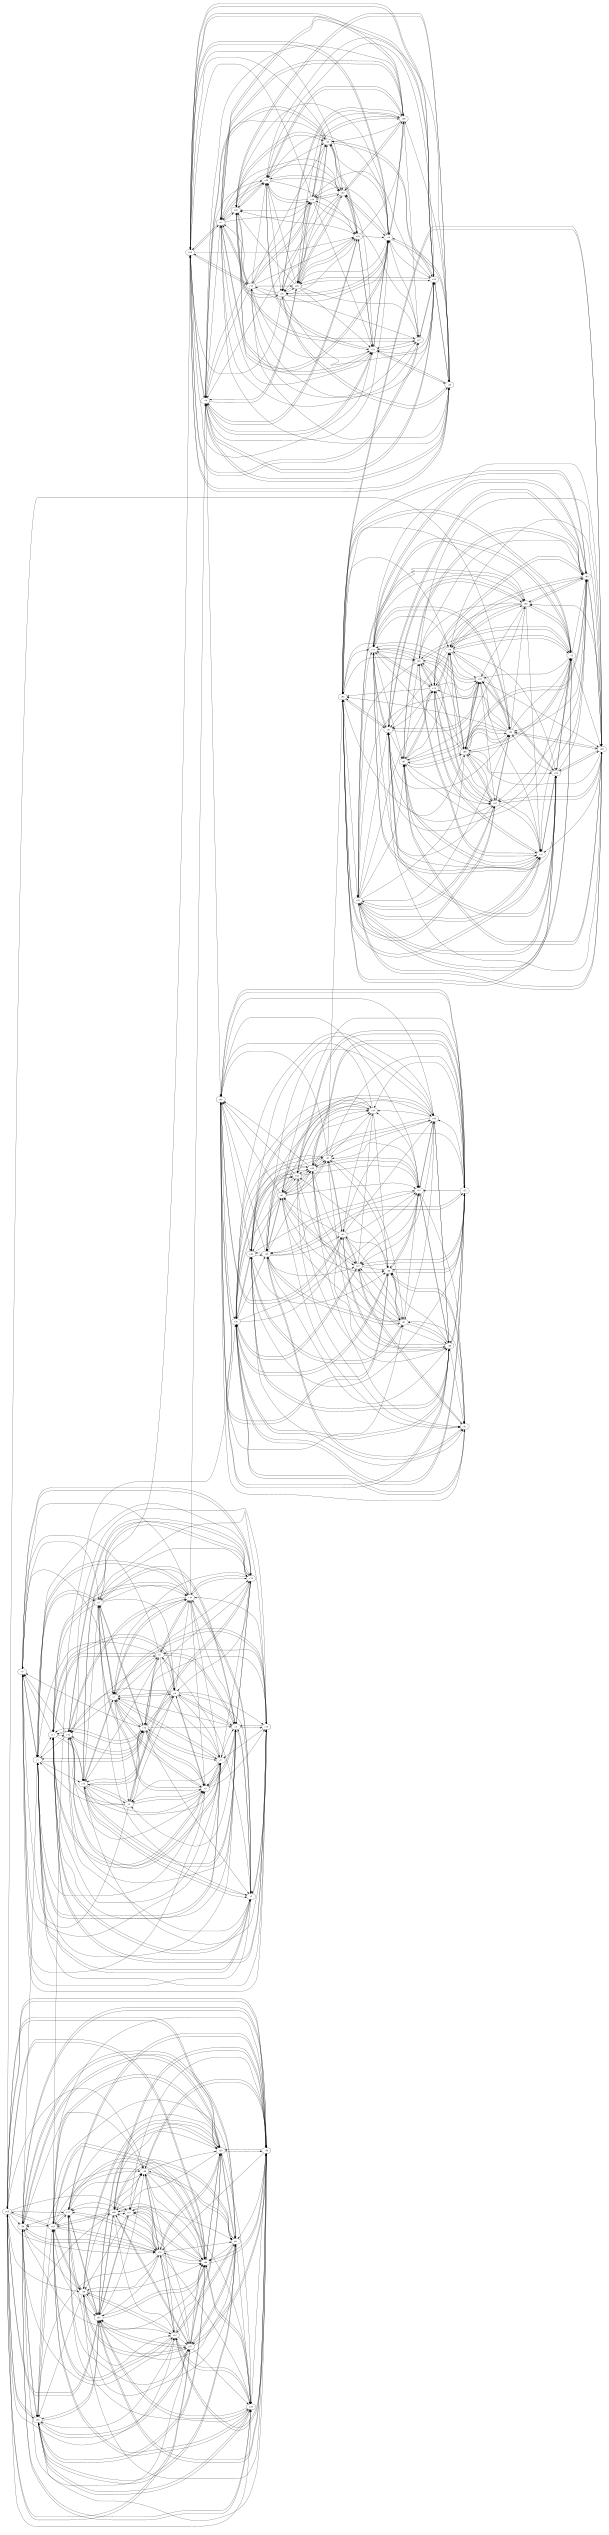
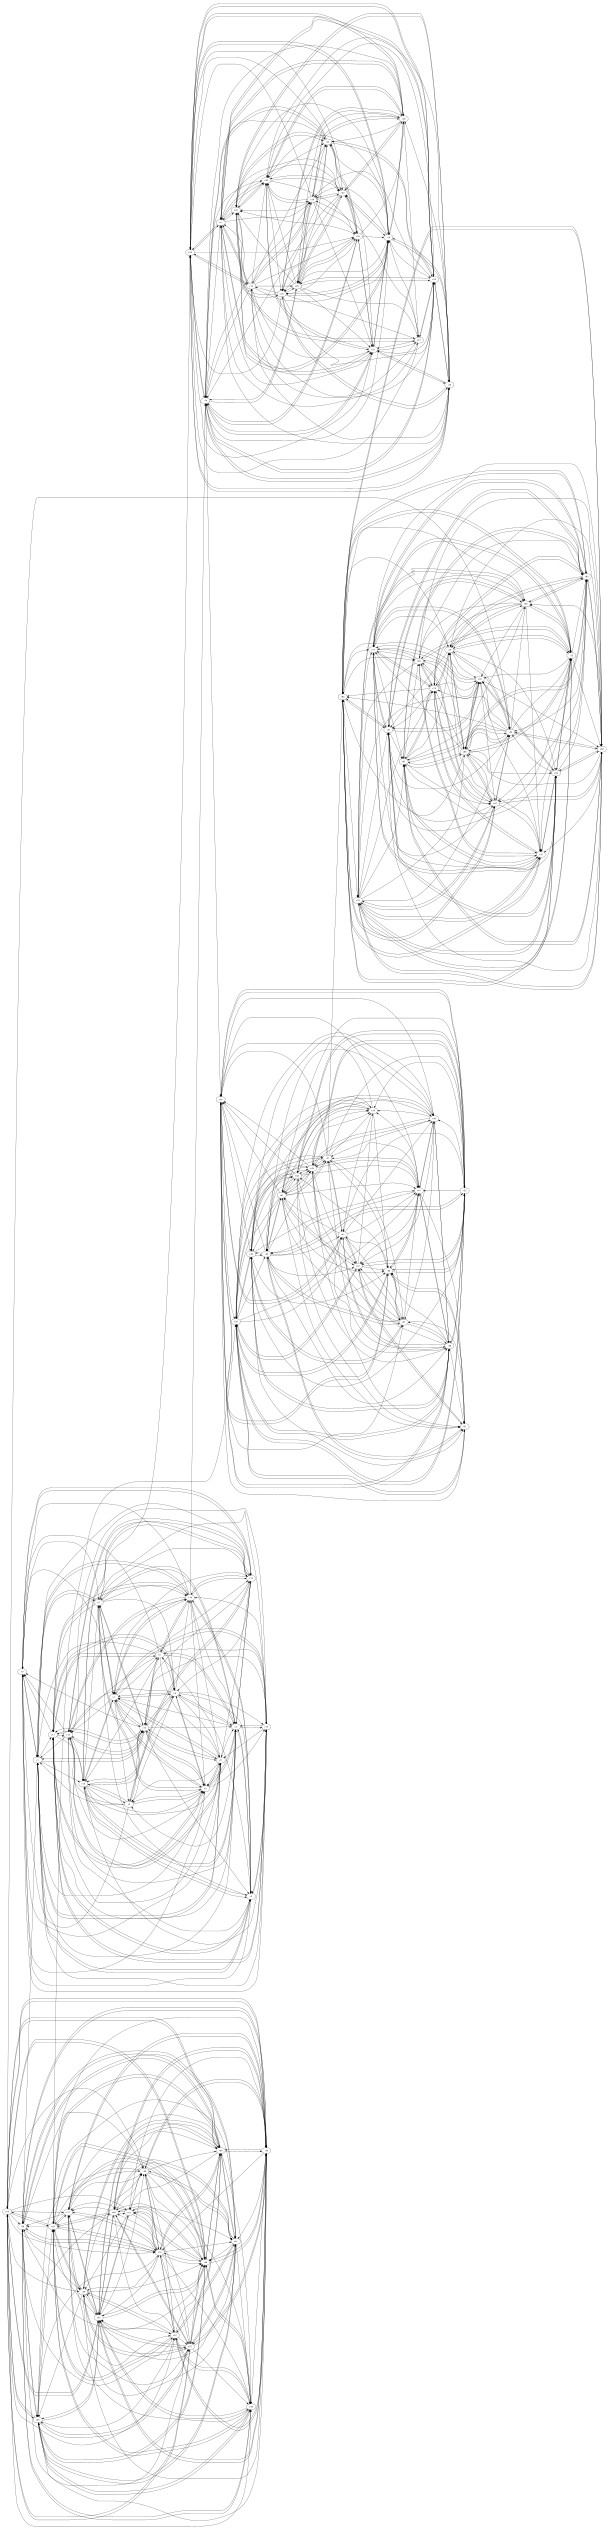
edge "v25" -> "v27": removed
edge "v64" -> "v62": reversed
